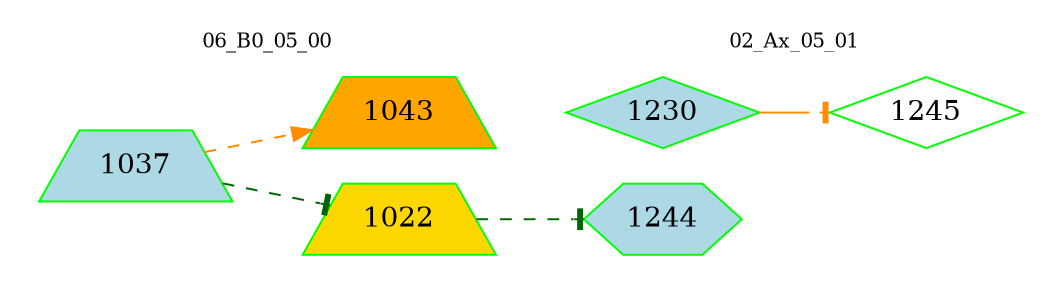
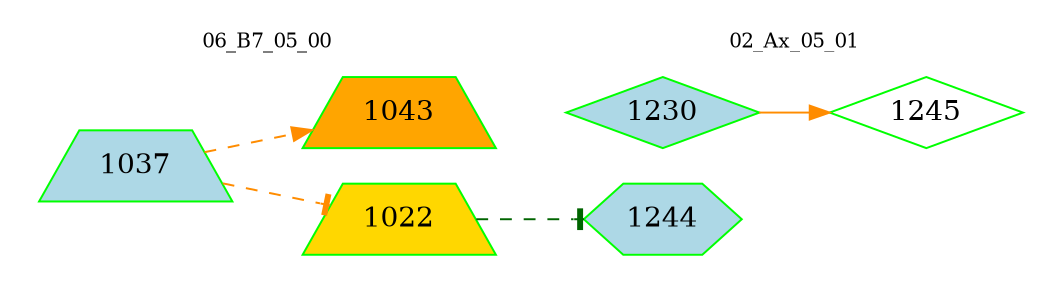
cluster "06_B0_05_00": label "06_B0_05_00" -> "06_B7_05_00"
edge "1230" -> "1245": arrowhead tee -> normal
edge "1037" -> "1022": color darkgreen -> darkorange
